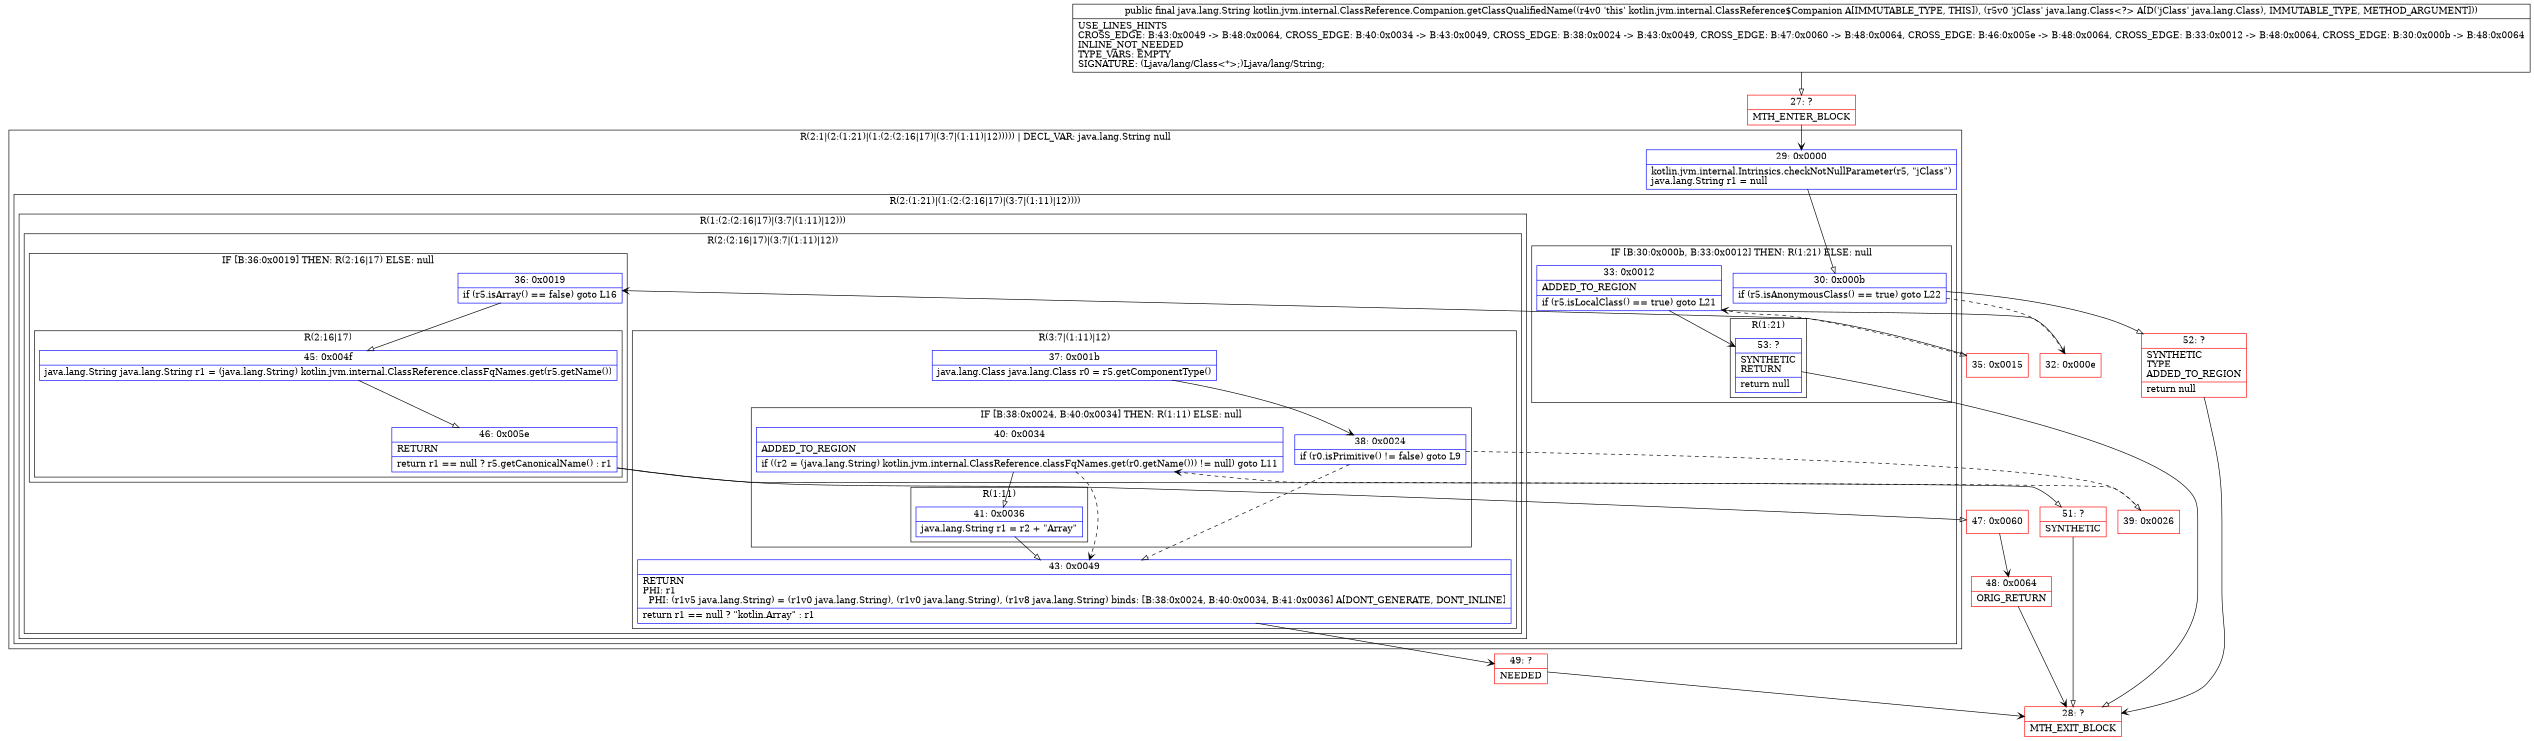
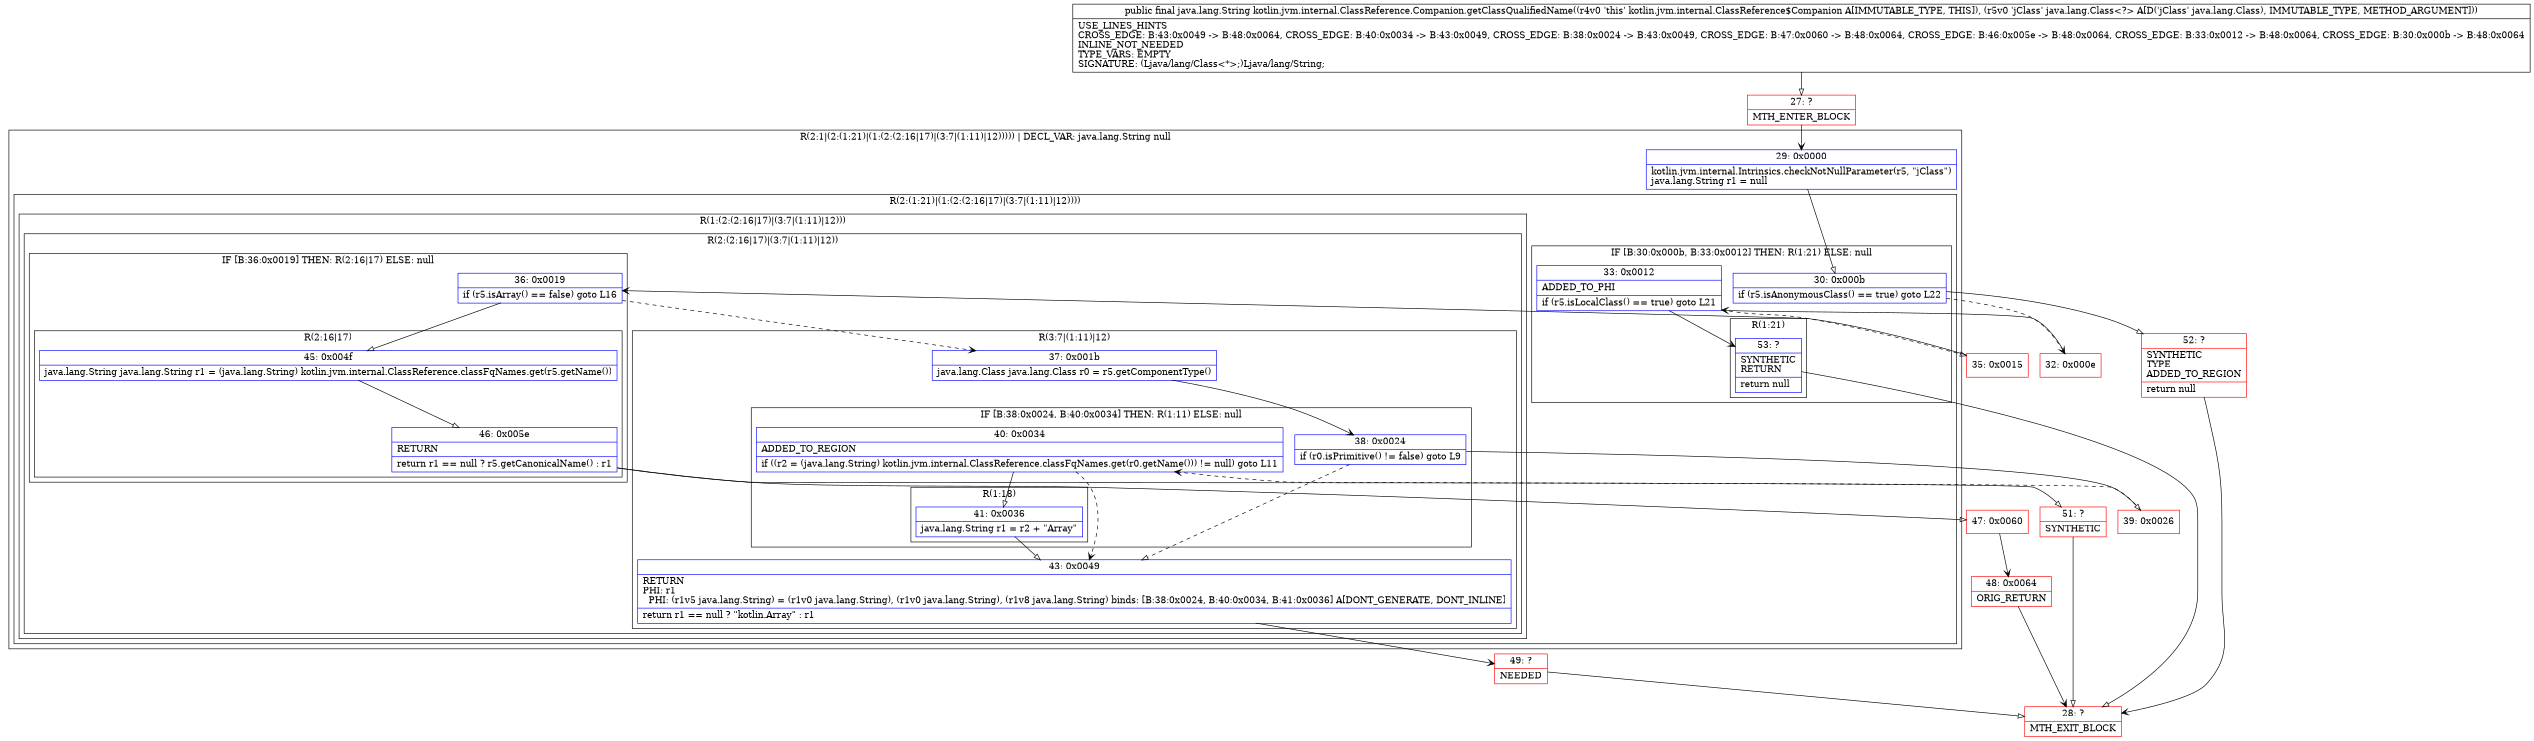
node "33: 0x0012": text "ADDED_TO_REGION" -> "ADDED_TO_PHI"
edge "36: 0x0019" -> "37: 0x001b": added
edge "38: 0x0024" -> "39: 0x0026": style dashed -> solid
cluster "R(1:11)": label "R(1:11)" -> "R(1:18)"
edge "49: ?" -> "28: ?": arrowhead vee -> onormal
